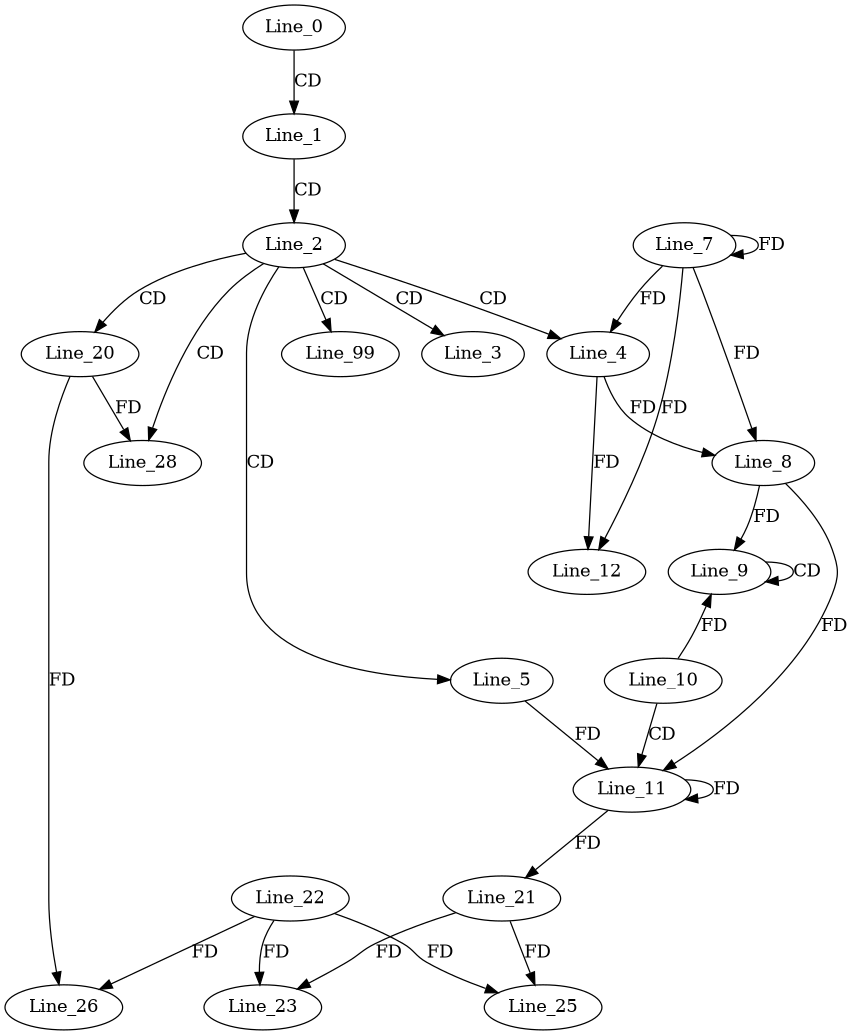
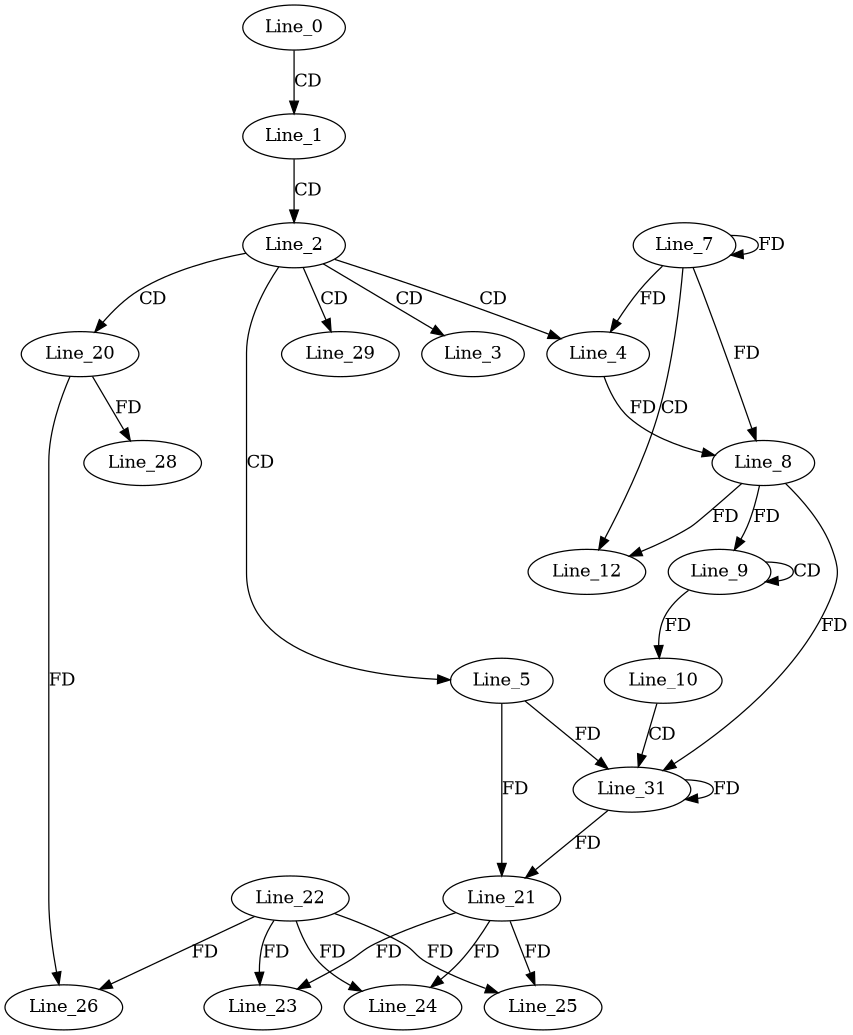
edge "Line_2" -> "Line_28": removed, label "CD"
node "Line_99": label "Line_99" -> "Line_29"
edge "Line_7" -> "Line_12": label "FD" -> "CD"
edge "Line_4" -> "Line_12": now "Line_8" -> "Line_12"
edge "Line_10" -> "Line_9": reversed
edge "Line_5" -> "Line_21": added, label "FD"
node "Line_11": label "Line_11" -> "Line_31"
node "Line_24": added
